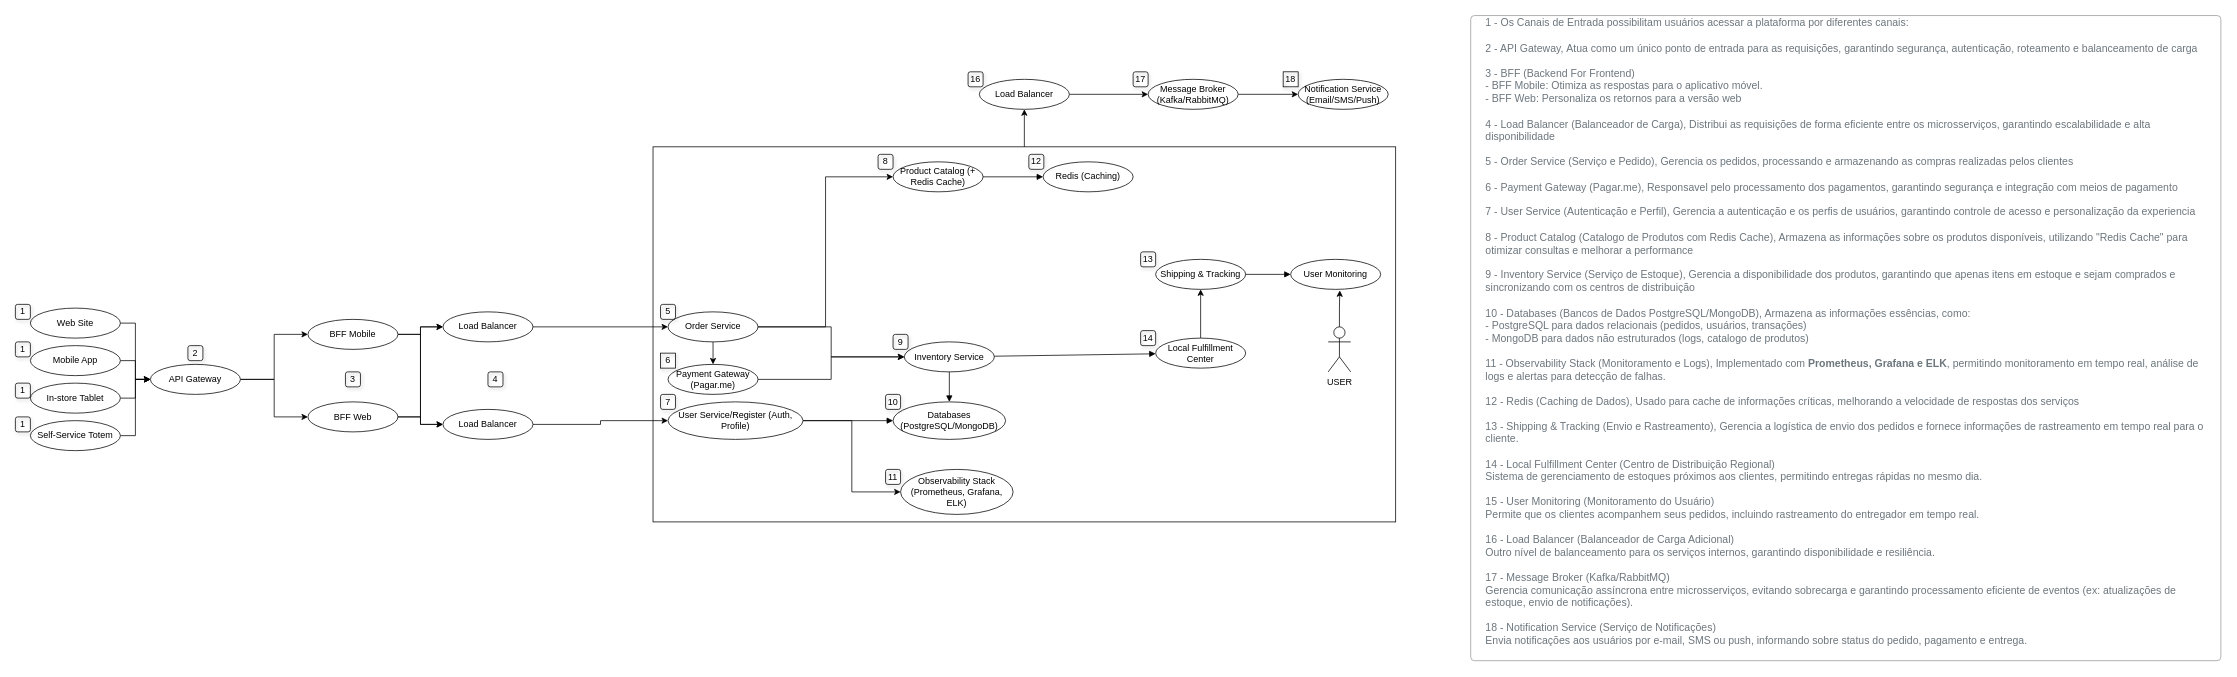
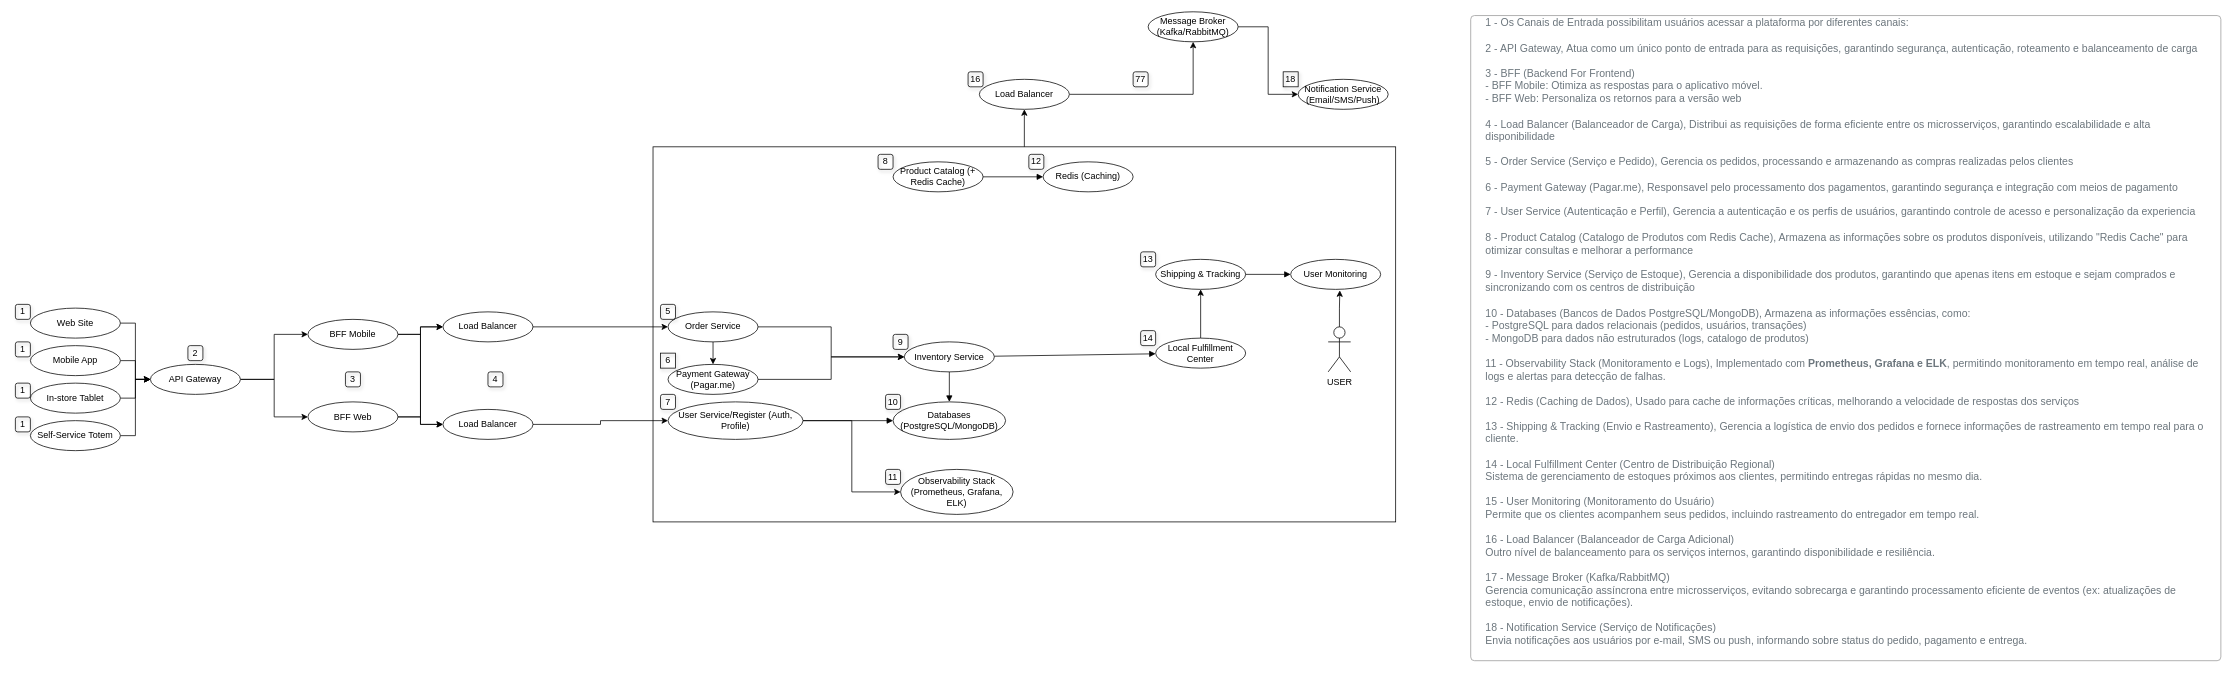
node "17": label "17" -> "77"
node "Message Broker (Kafka/RabbitMQ)": moved (1193, 94) -> (1193, 27)
edge "Order Service" -> "Product Catalog (+ Redis Cache)": removed
